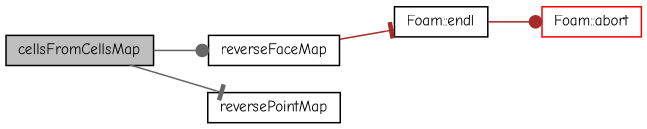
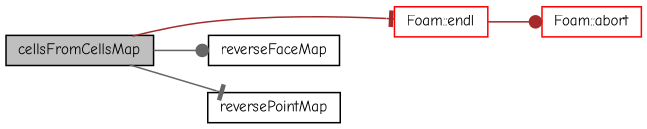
node "Foam::endl": color black -> red
edge "reverseFaceMap" -> "Foam::endl": now "cellsFromCellsMap" -> "Foam::endl"
